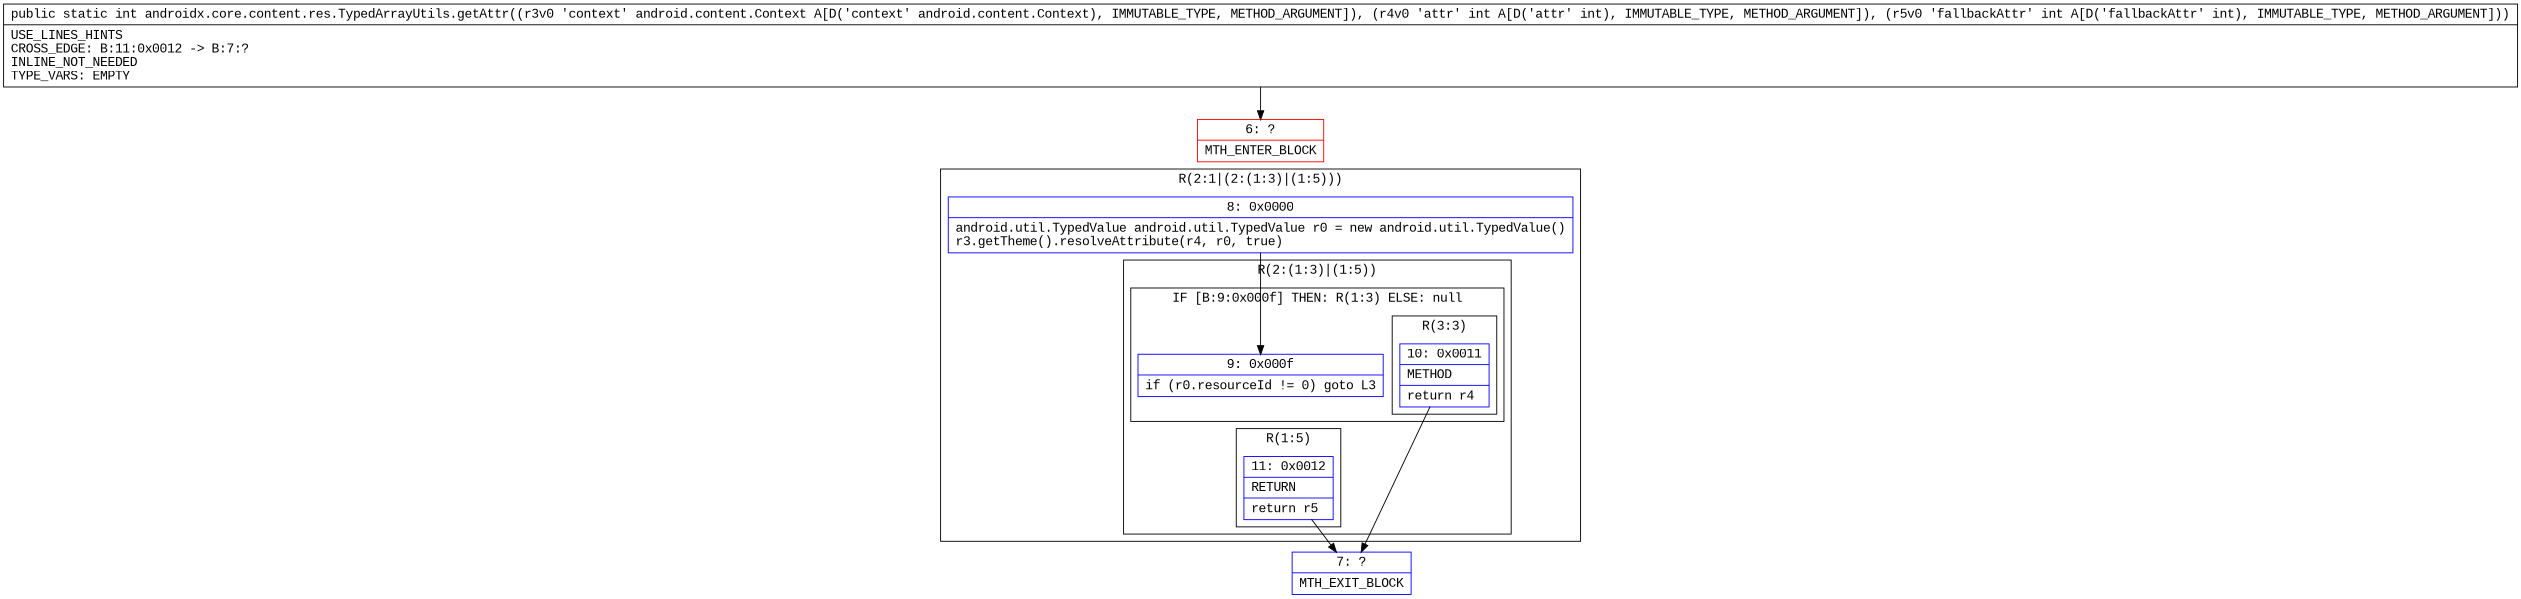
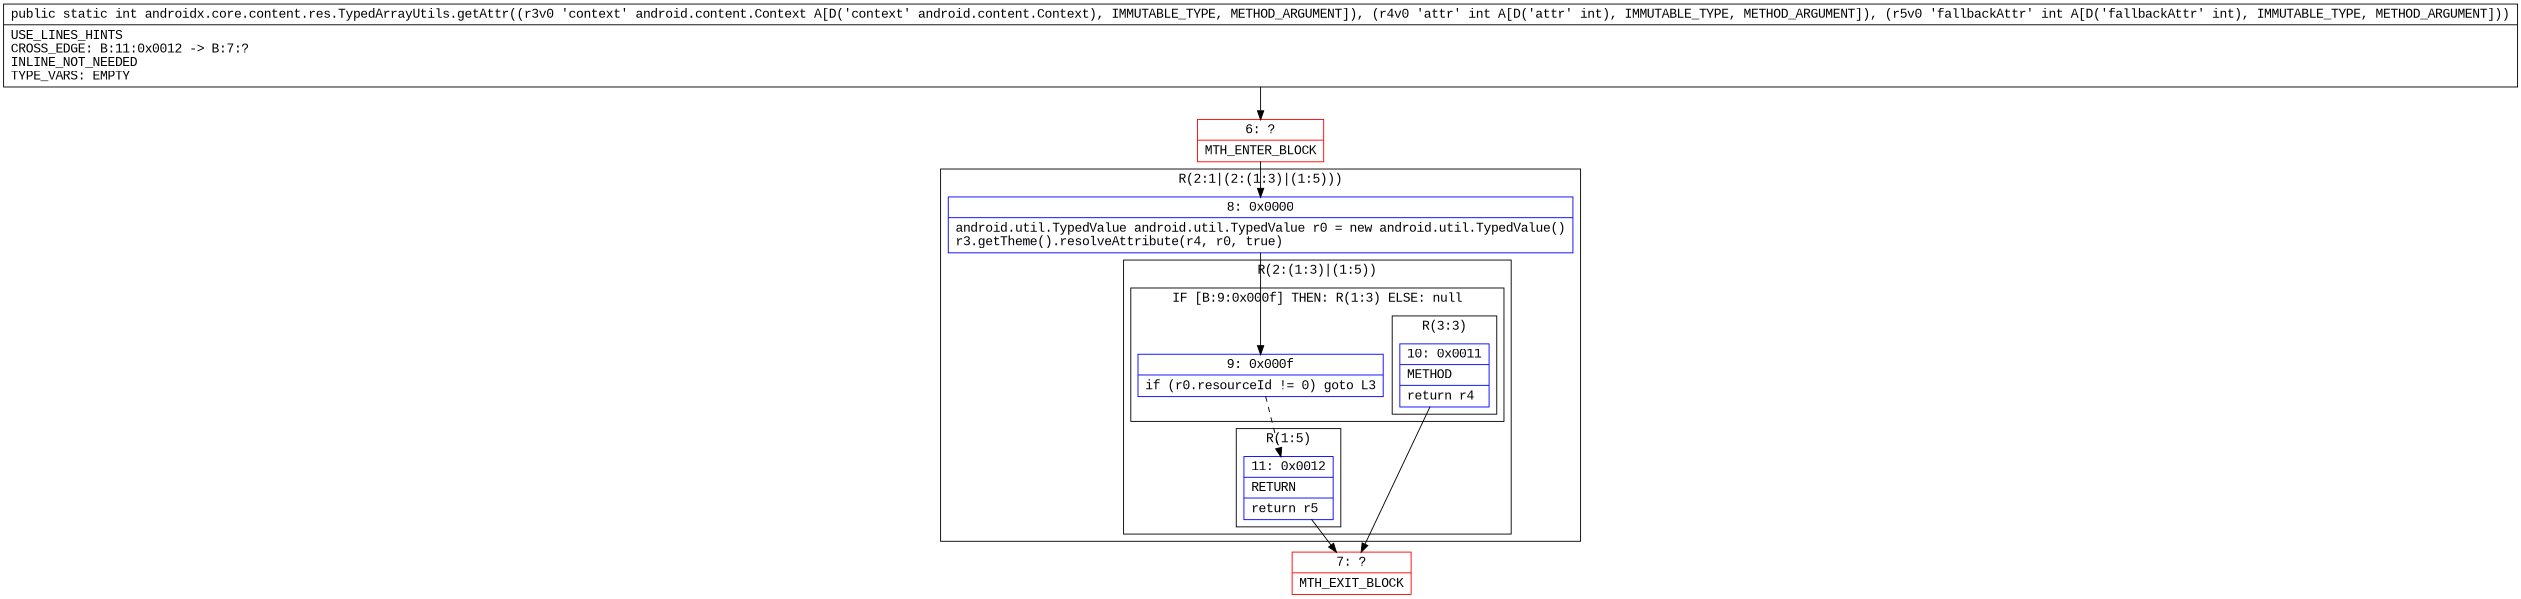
edge "6: ?" -> "8: 0x0000": added
edge "9: 0x000f" -> "11: 0x0012": added
node "7: ?": color blue -> red
